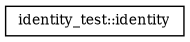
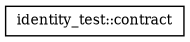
node "identity_test::identity": label "identity_test::identity" -> "identity_test::contract"
